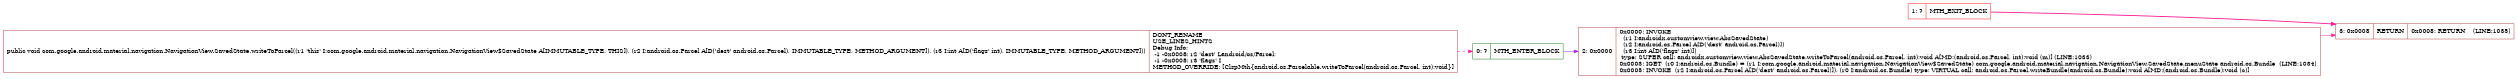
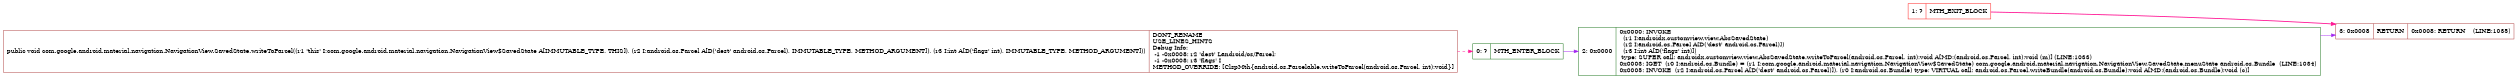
edge "2: 0x0000" -> "3: 0x0008": color deeppink -> purple
node "2: 0x0000": color brown -> darkgreen
